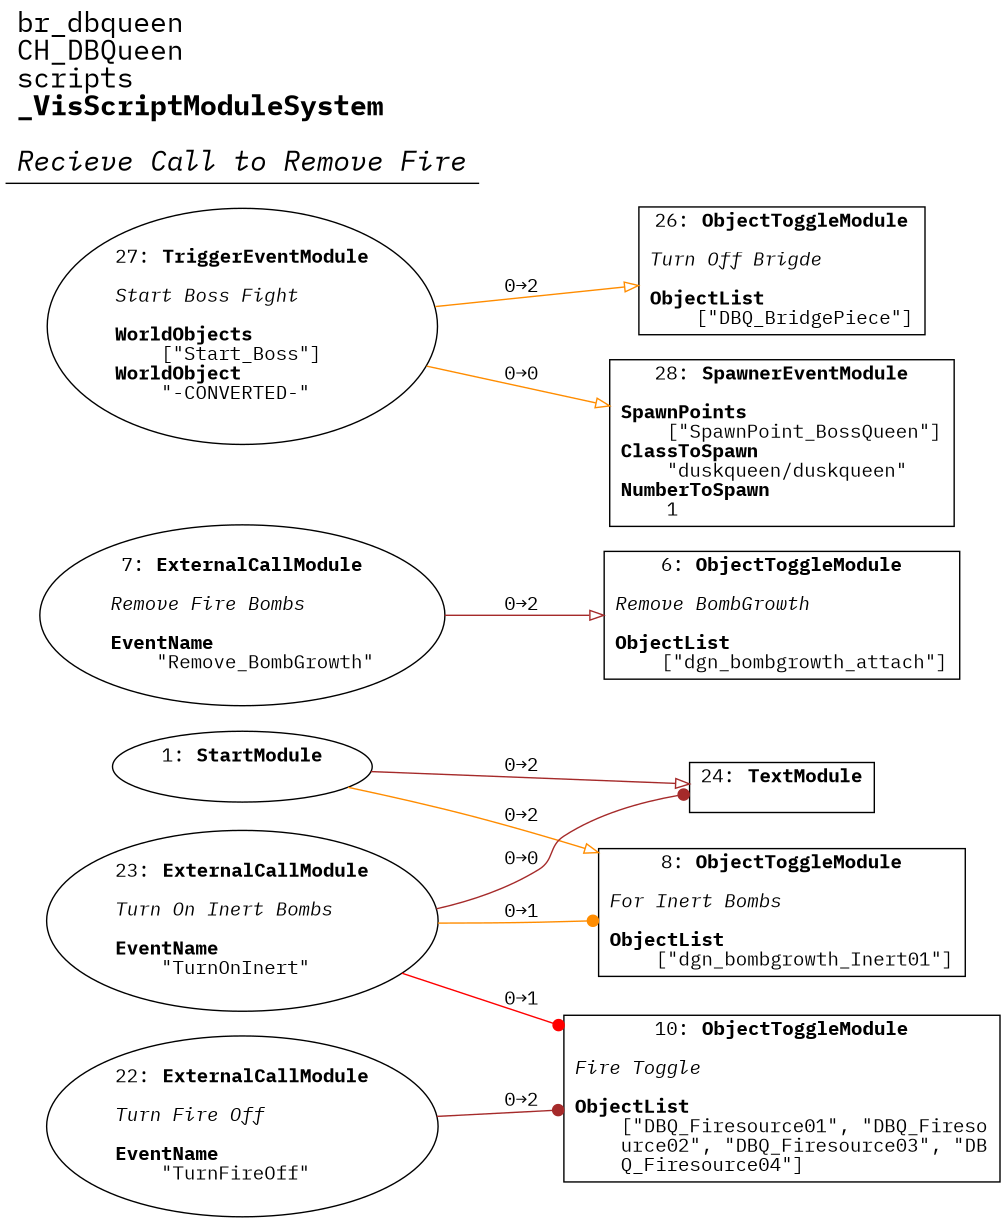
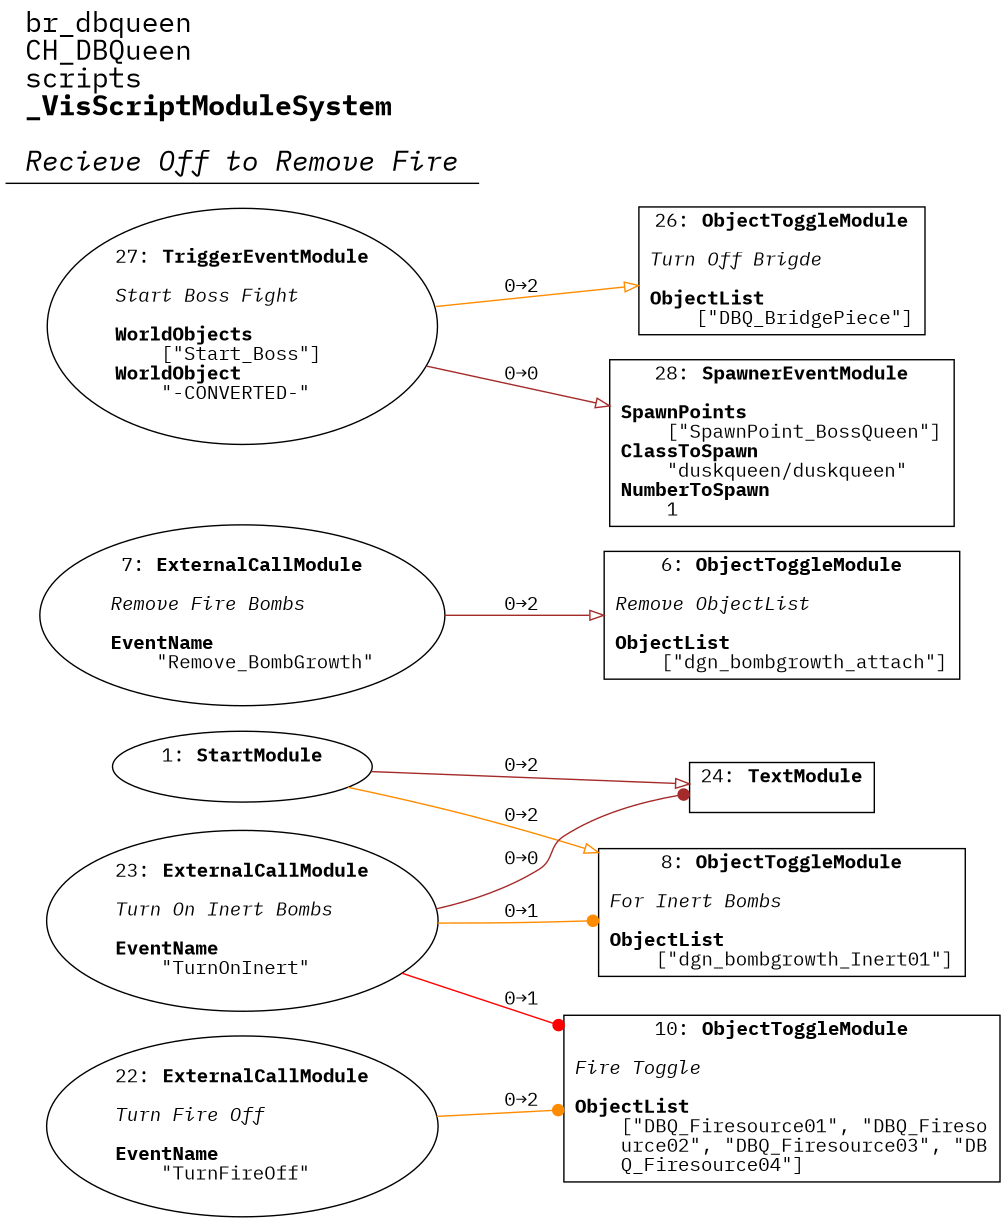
node "br_dbqueen": text "Recieve Call to Remove Fire" -> "Recieve Off to Remove Fire"
edge "27:" -> "28:": color darkorange -> brown
node "6:": text "Remove BombGrowth" -> "Remove ObjectList"
edge "22:" -> "10:": color brown -> darkorange
